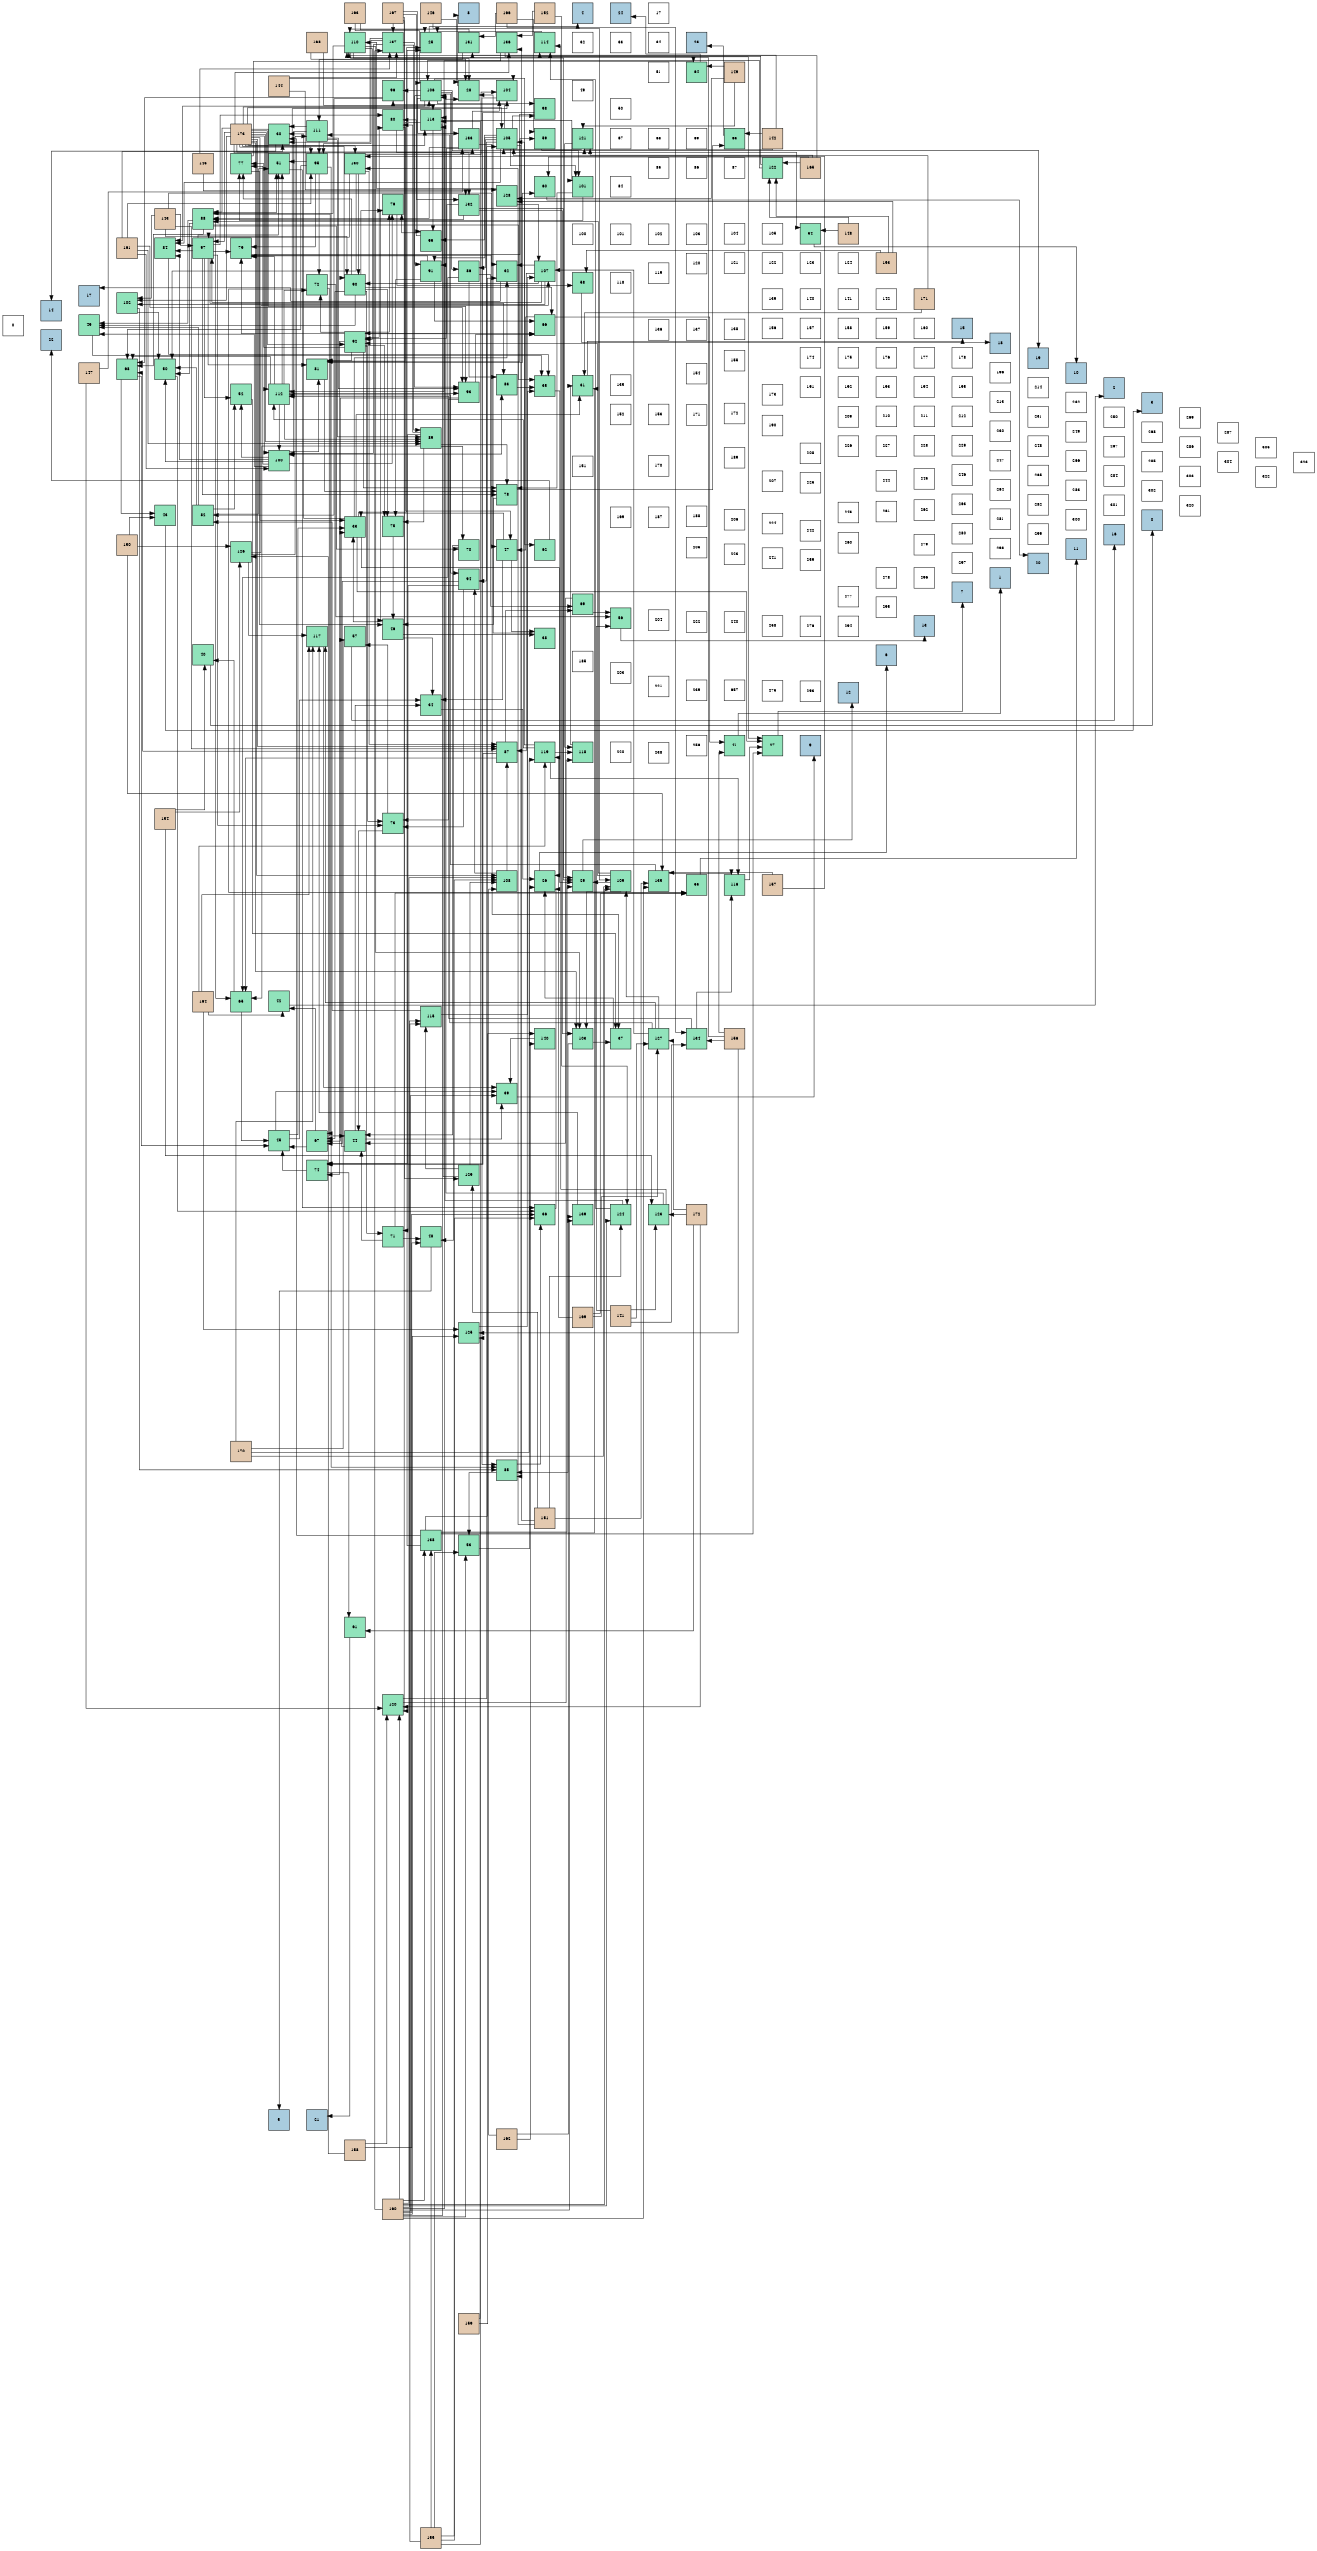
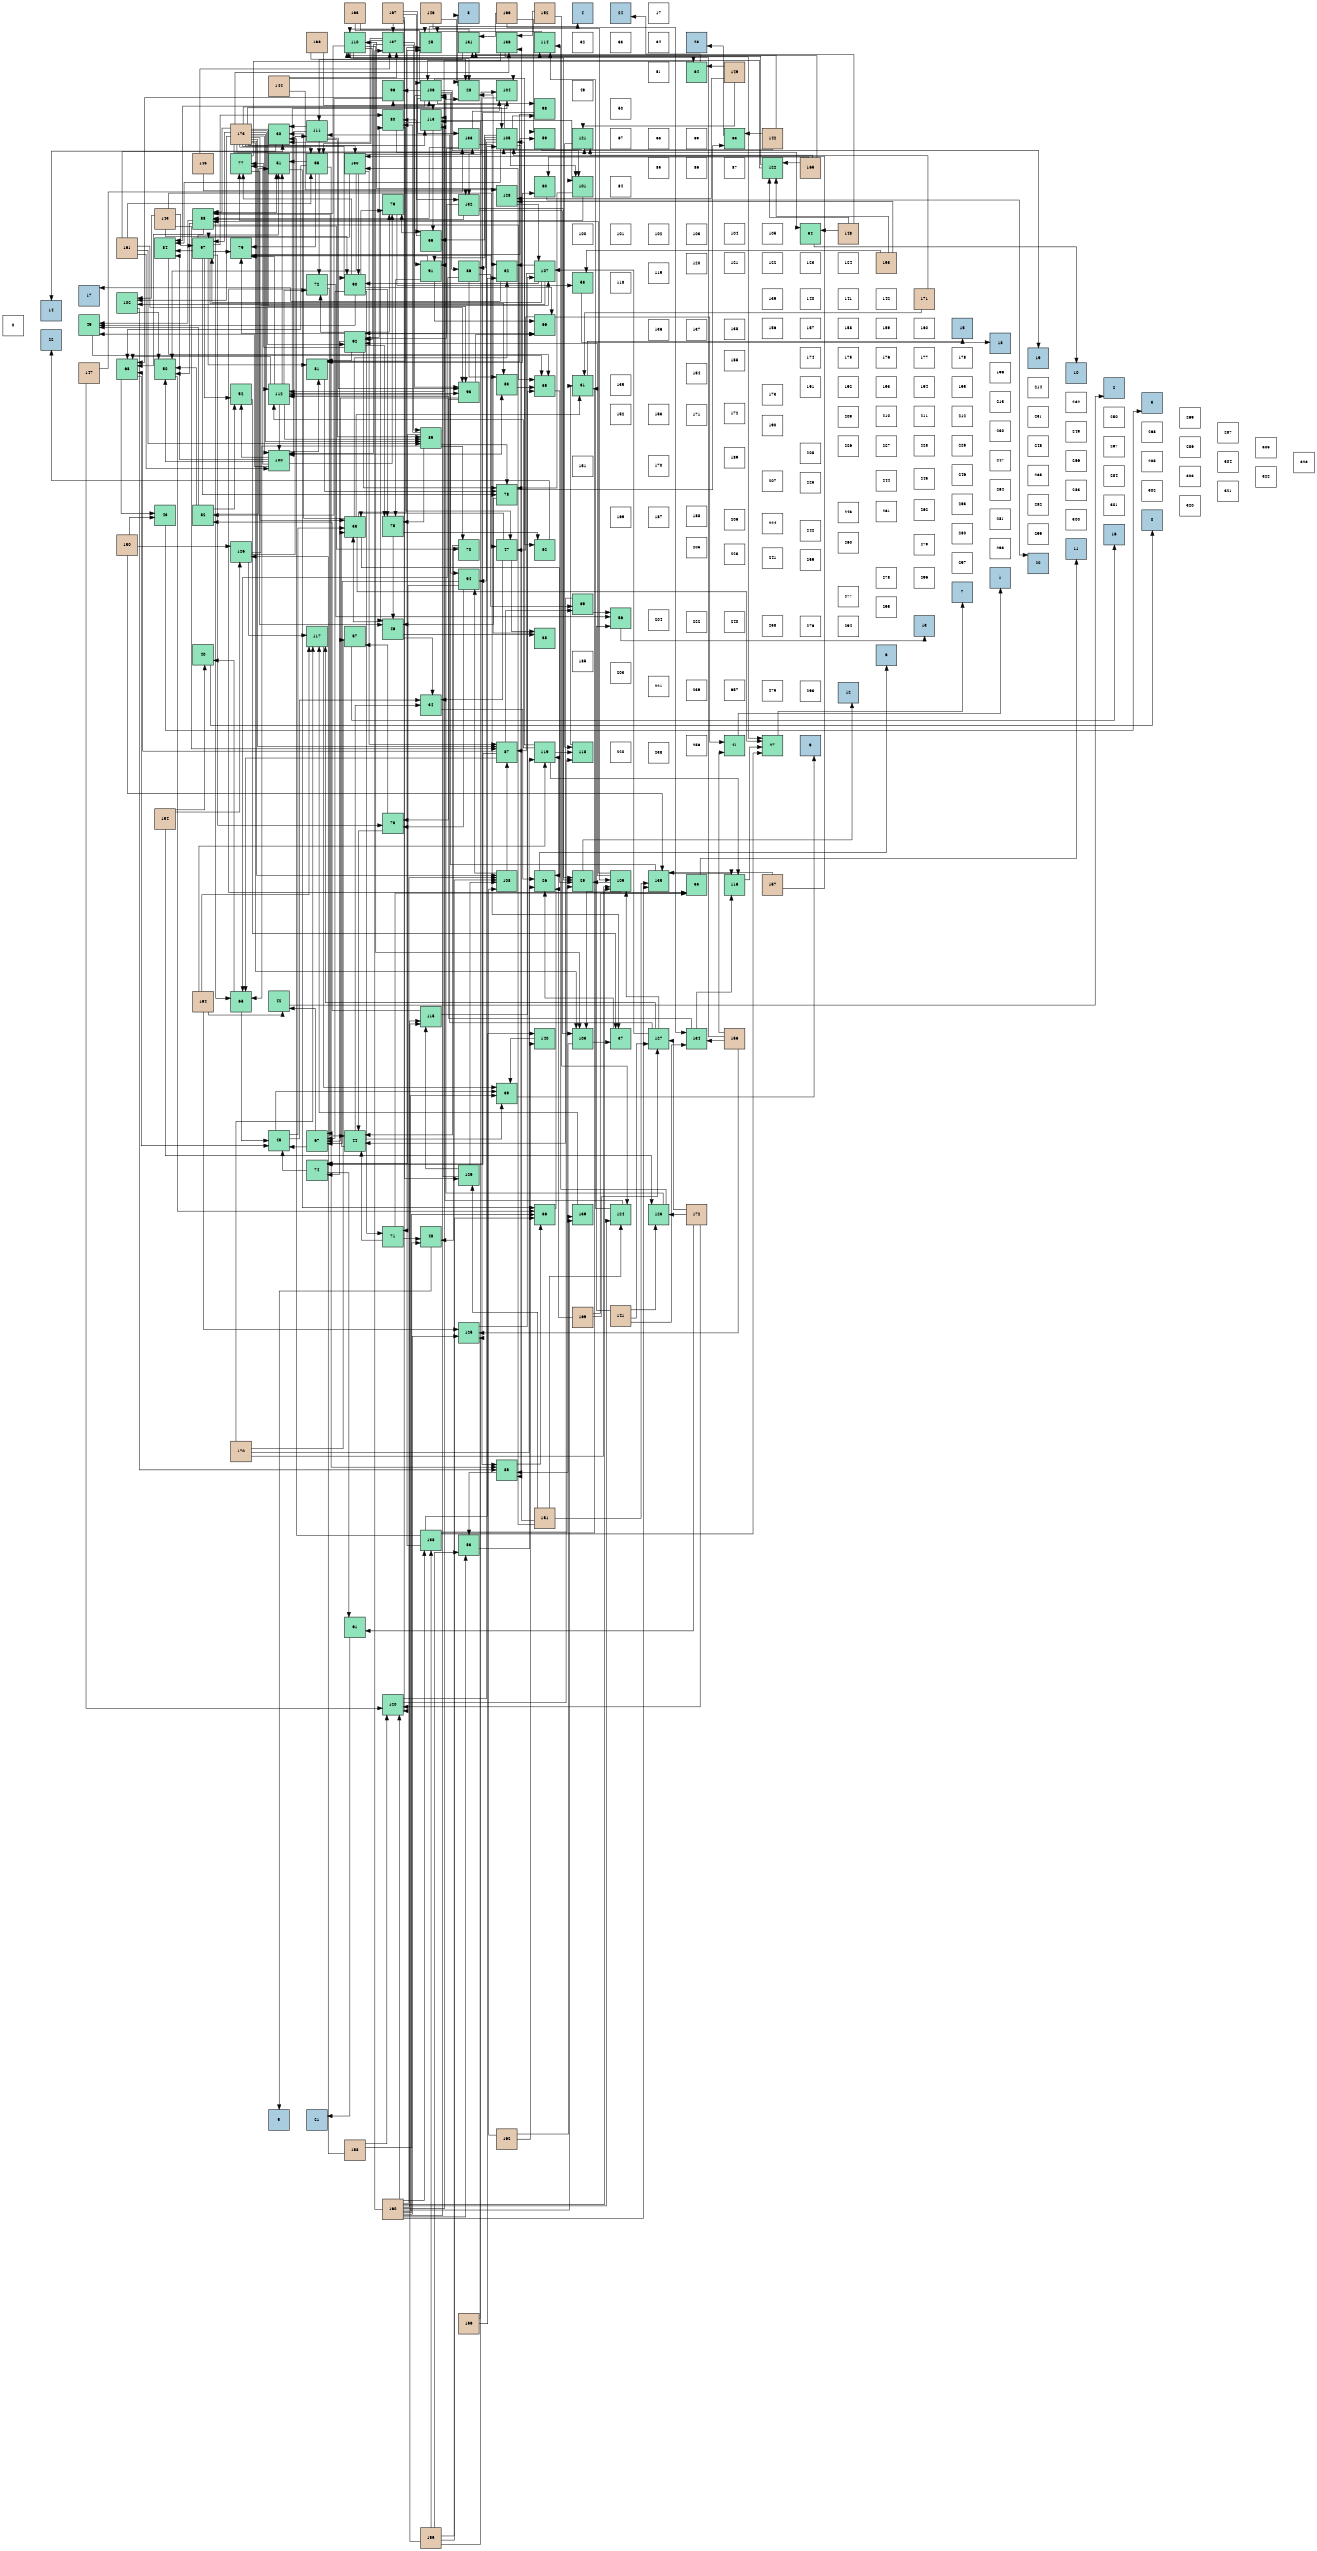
edge "148" -> "131": added
node "321": added
edge "75" -> "62": added
edge "92" -> "73": removed
